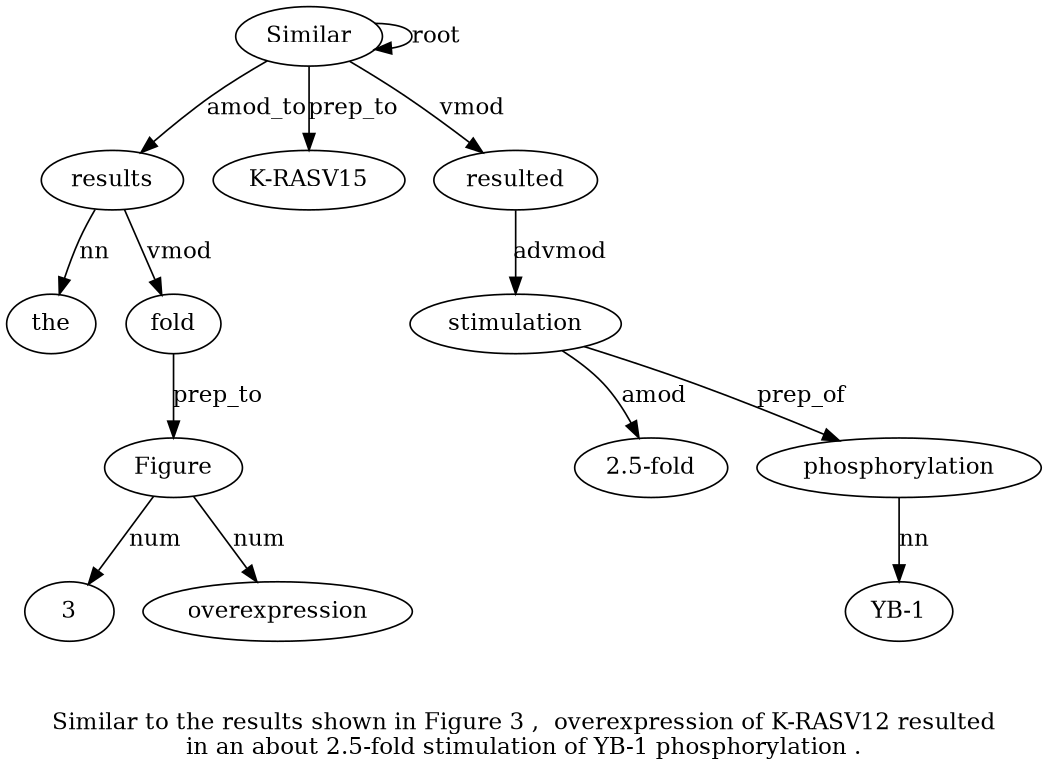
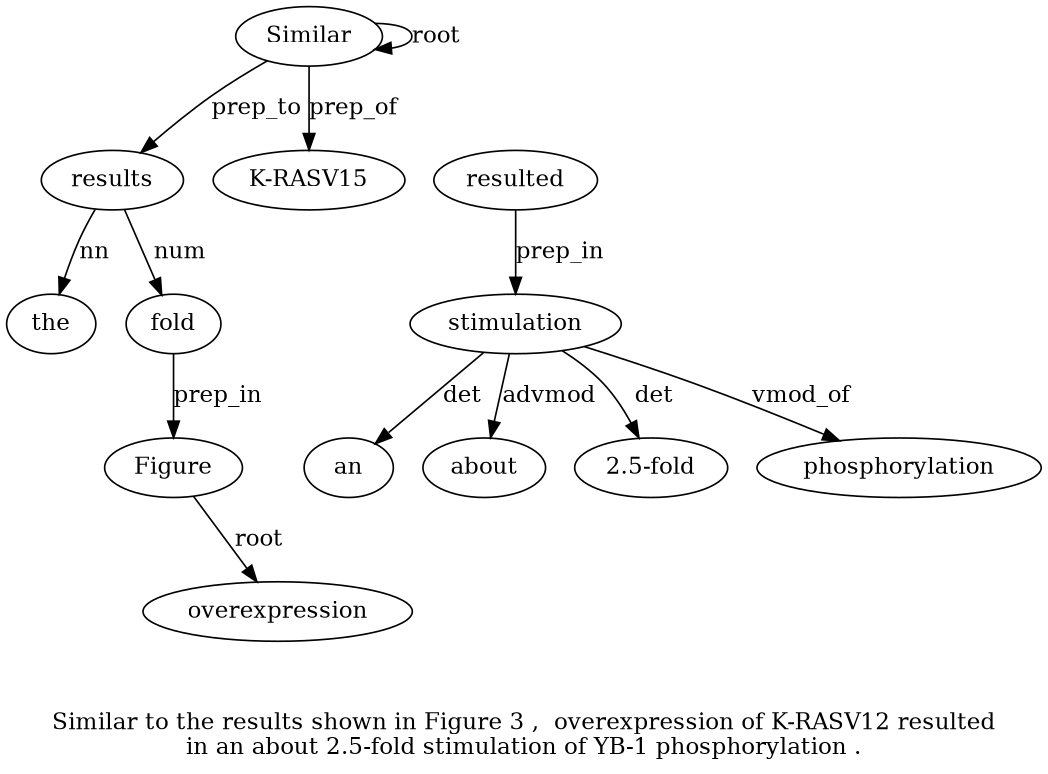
edge "Similar" -> "resulted": removed, label "vmod"
edge "Similar" -> "results": label "amod_to" -> "prep_to"
edge "Similar" -> "K-RASV15": label "prep_to" -> "prep_of"
edge "results" -> "fold": label "vmod" -> "num"
edge "resulted" -> "stimulation": label "advmod" -> "prep_in"
edge "fold" -> "Figure": label "prep_to" -> "prep_in"
edge "stimulation" -> "2.5-fold": label "amod" -> "det"
edge "stimulation" -> "phosphorylation": label "prep_of" -> "vmod_of"
node "an": added
node "about": added
edge "Figure" -> "overexpression": label "num" -> "root"
node "3": removed
node "YB-1": removed
